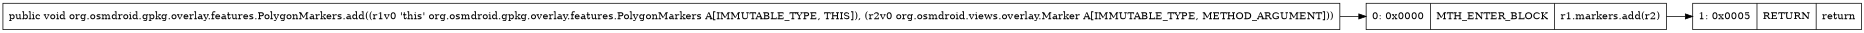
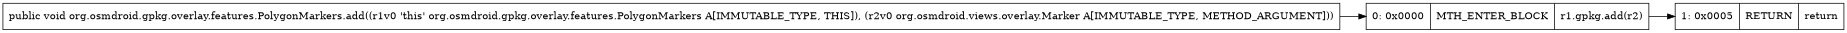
node "0: 0x0000": text "r1.markers.add(r2)" -> "r1.gpkg.add(r2)"
